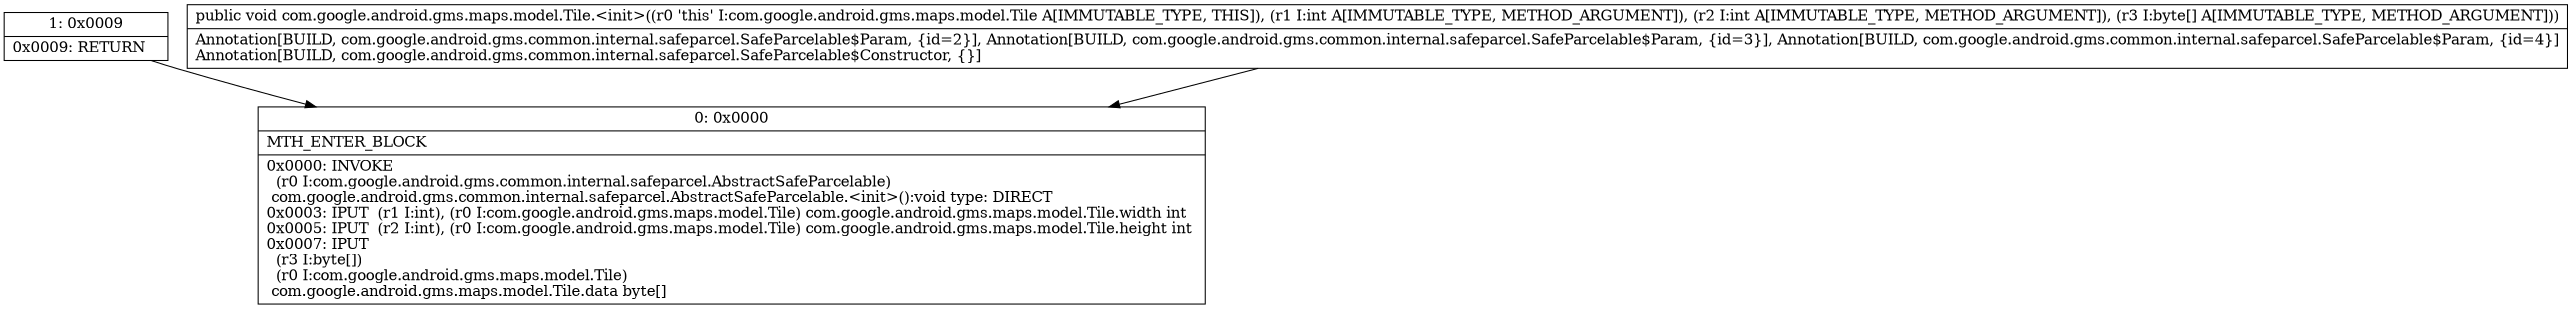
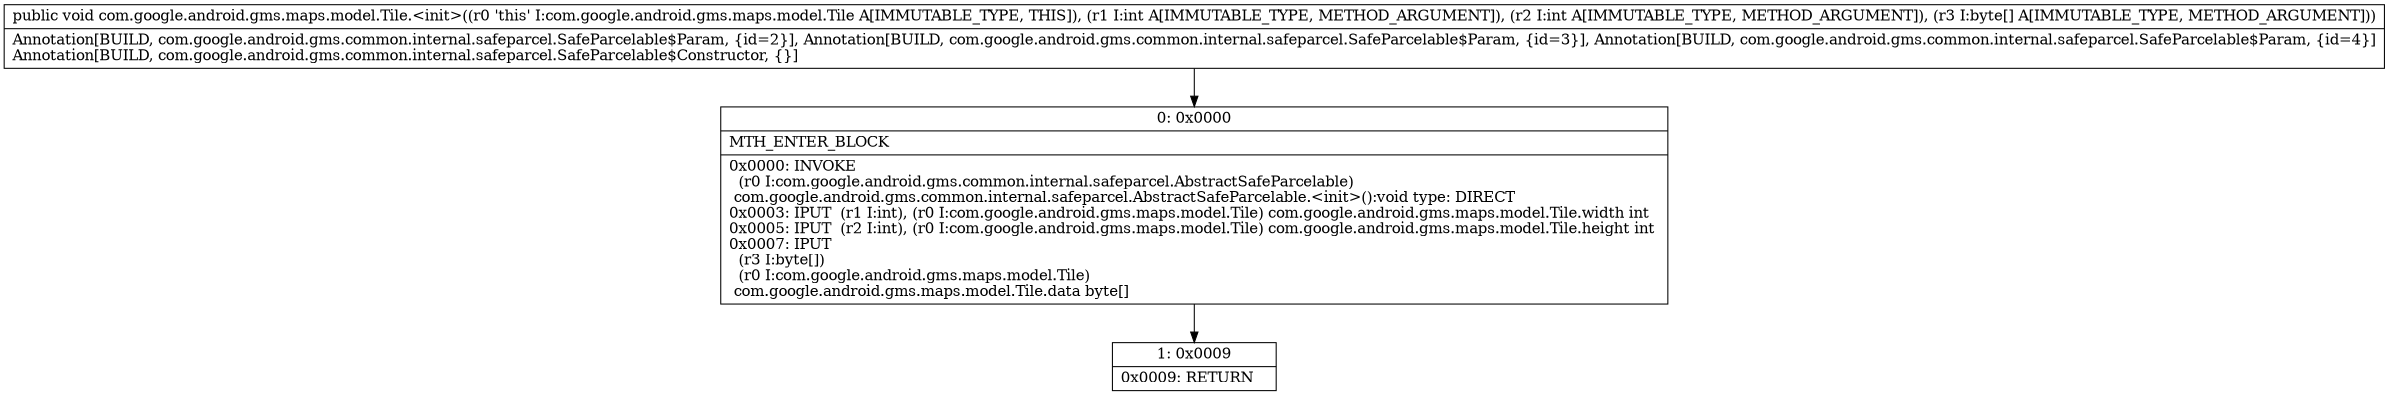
edge "1: 0x0009" -> "0: 0x0000": reversed
